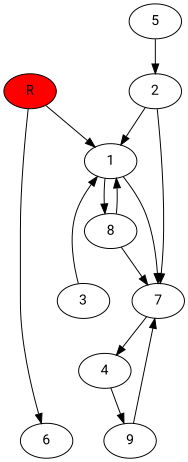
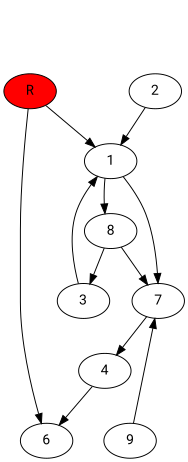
node "5": removed
edge "2" -> "7": removed
edge "8" -> "1": now "8" -> "3"
edge "4" -> "9": now "4" -> "6"
